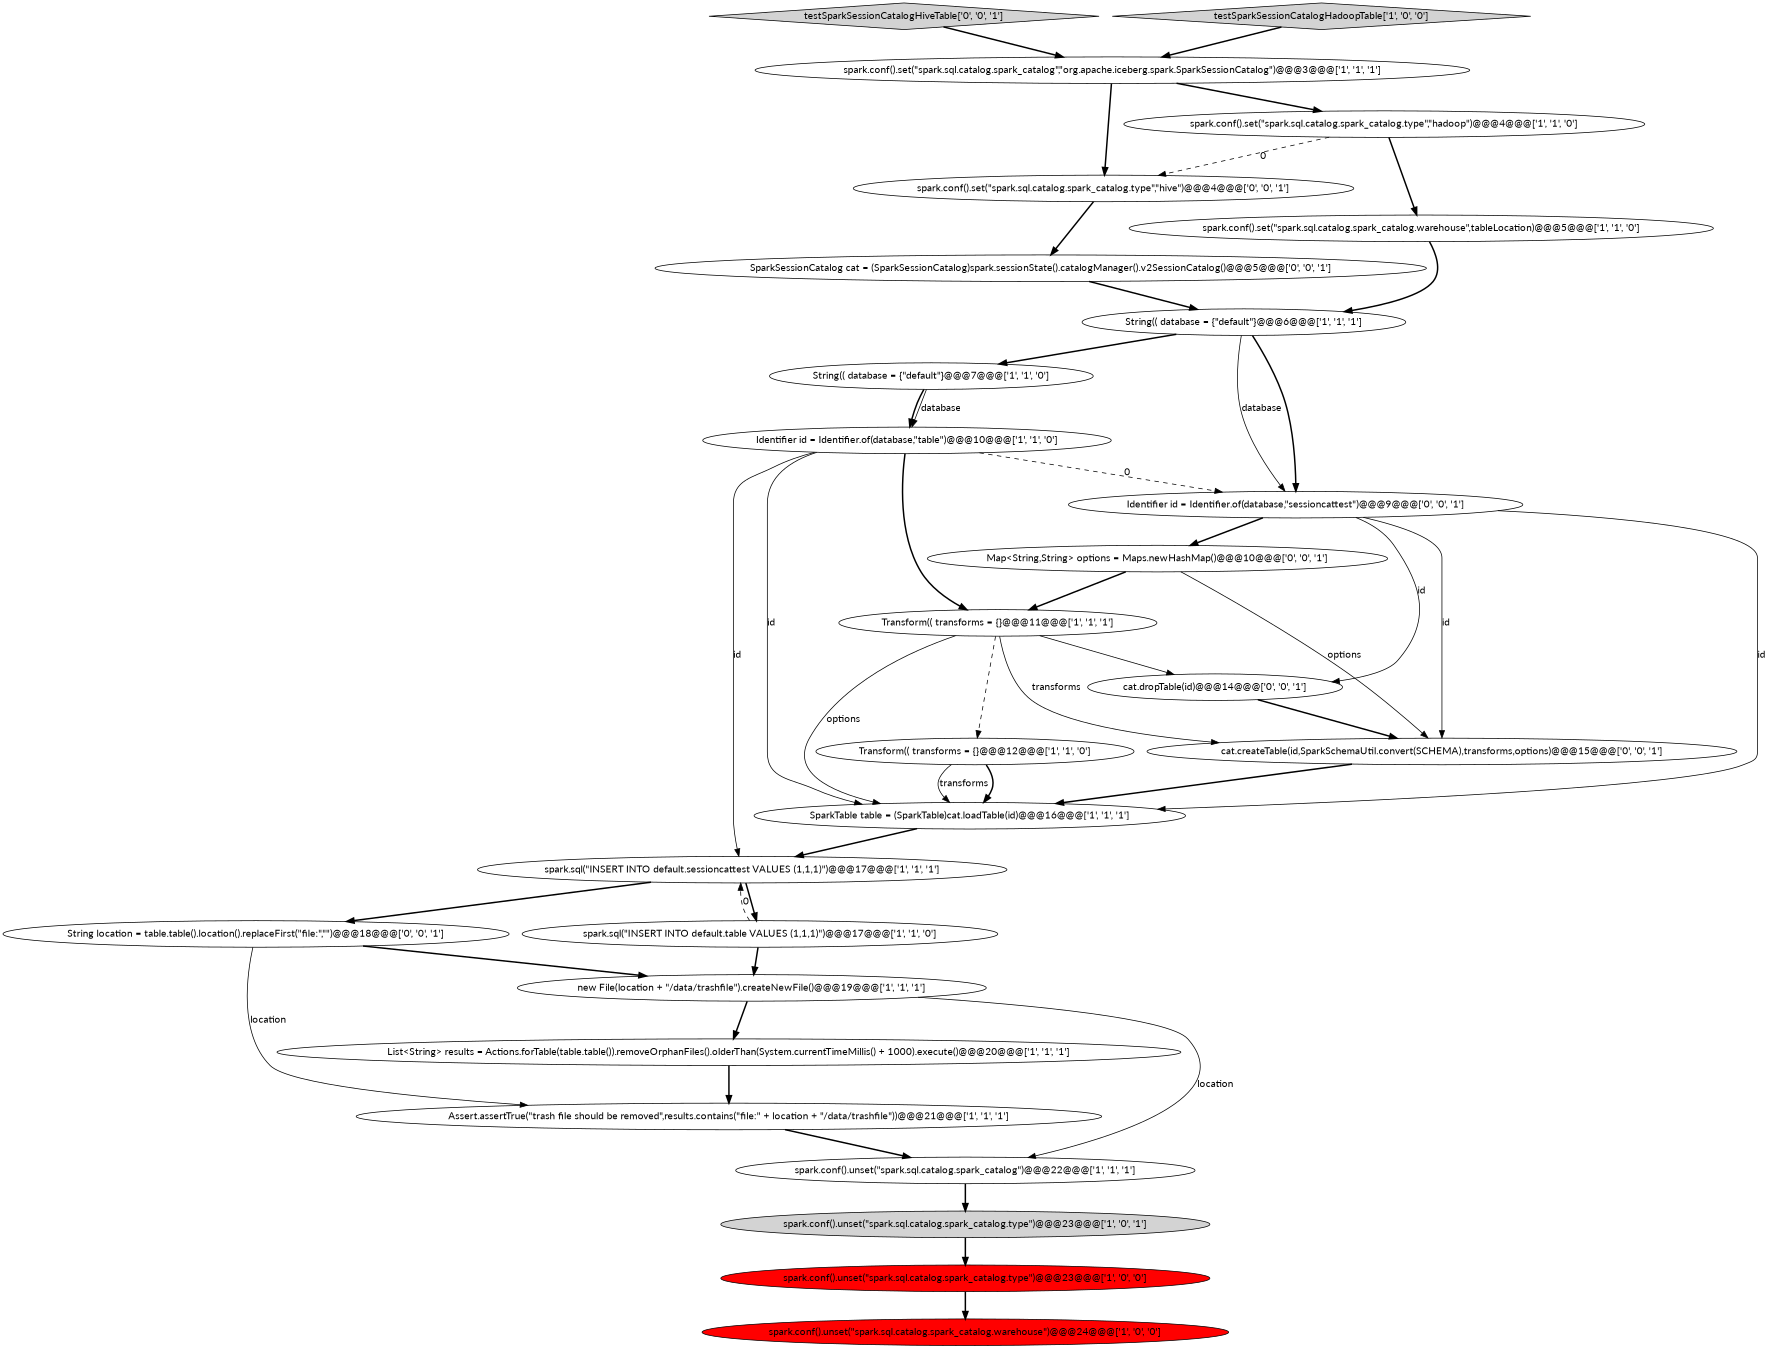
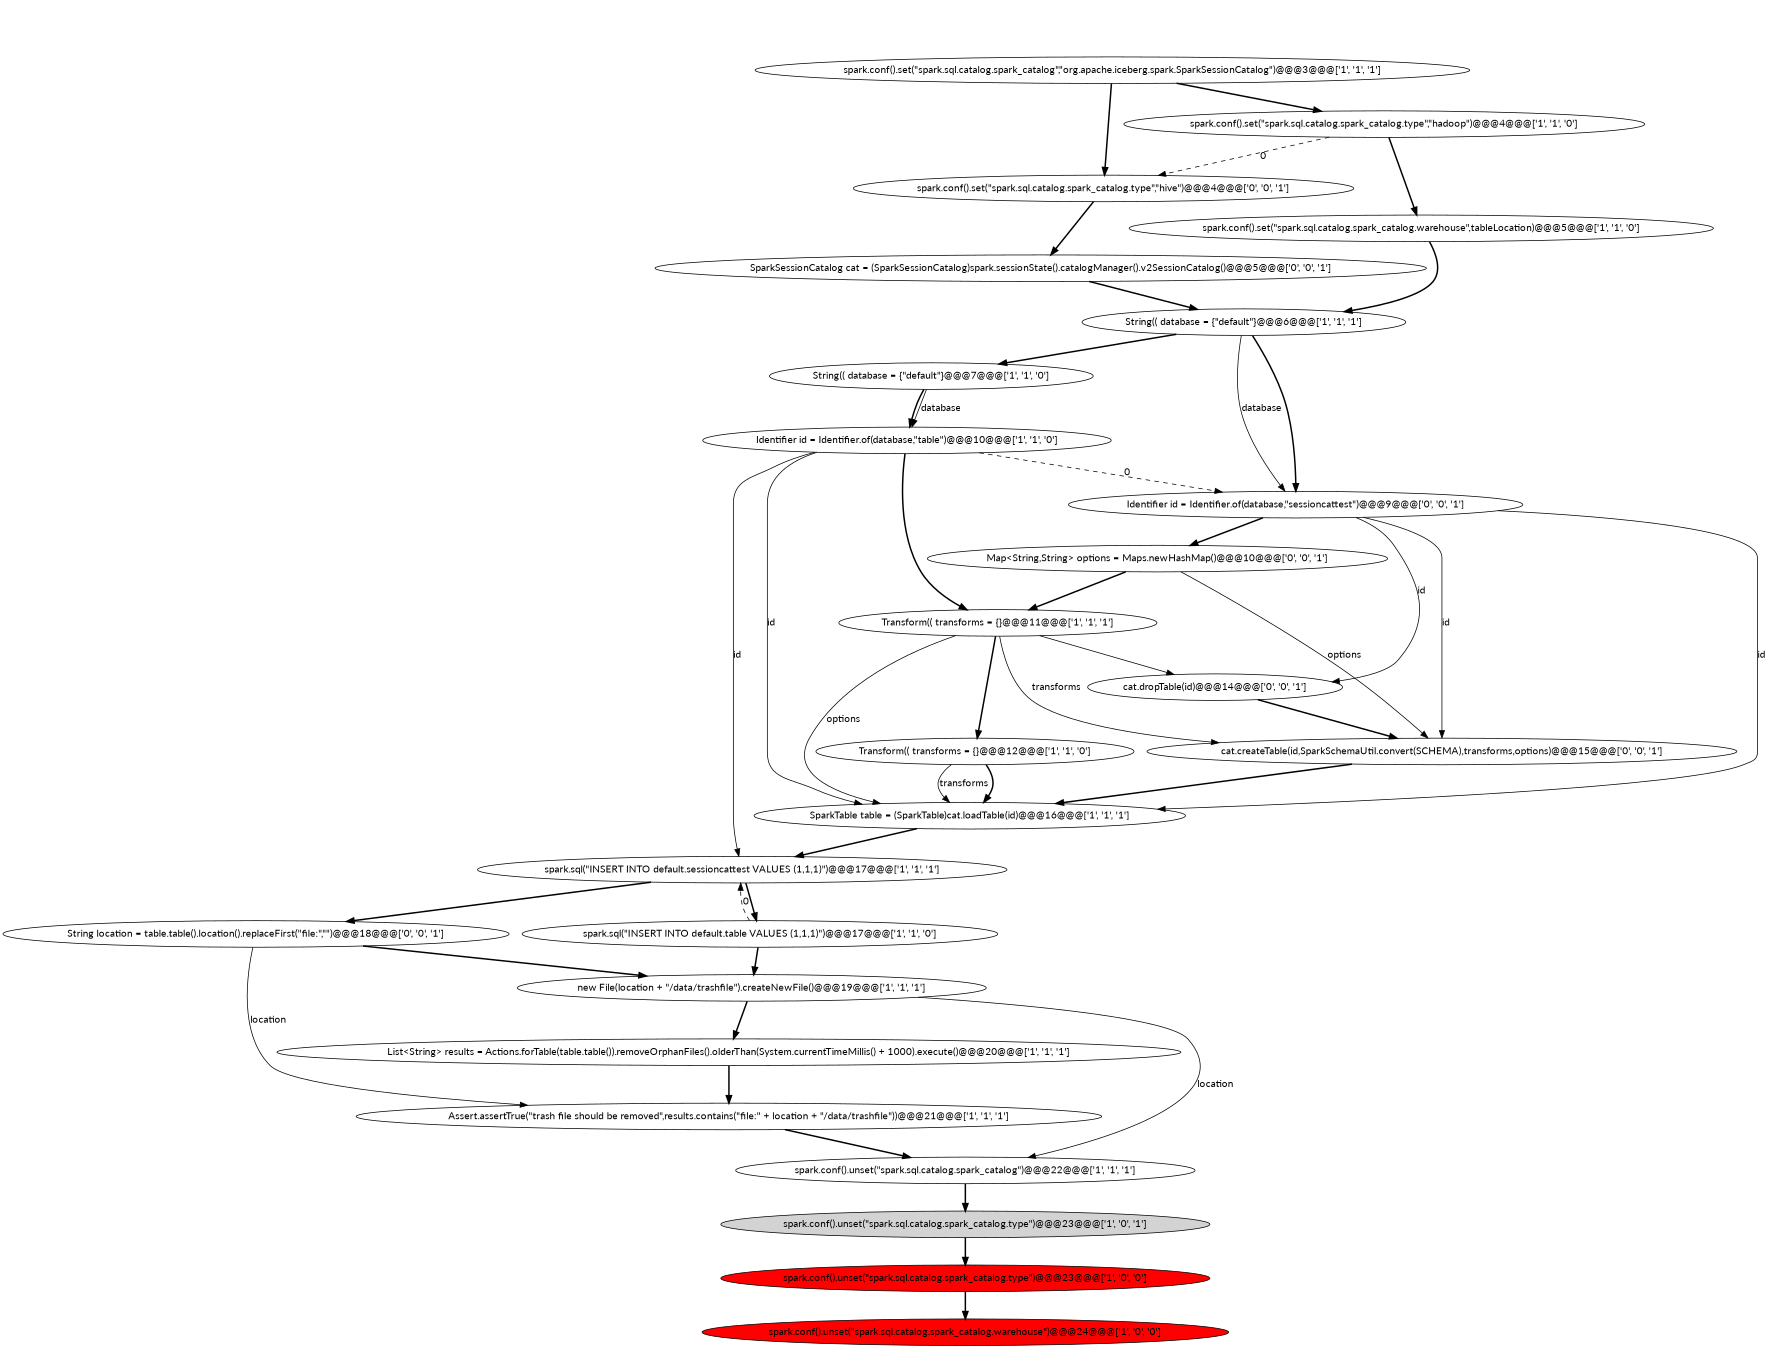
node "testSparkSessionCatalogHiveTable['0', '0', '1']": removed
node "testSparkSessionCatalogHadoopTable['1', '0', '0']": removed
edge "Transform(( transforms = {}@@@11@@@['1', '1', '1']" -> "Transform(( transforms = {}@@@12@@@['1', '1', '0']": style dashed -> bold
